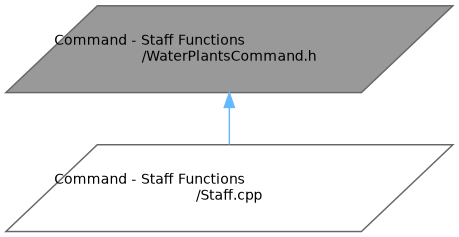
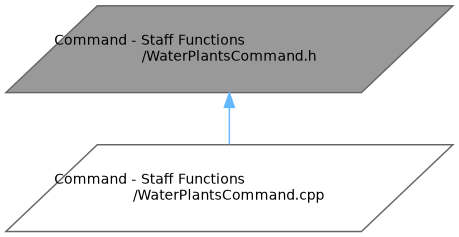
node "Command - Staff Functions /Staff.cpp": label "Command - Staff Functions /Staff.cpp" -> "Command - Staff Functions /WaterPlantsCommand.cpp"
